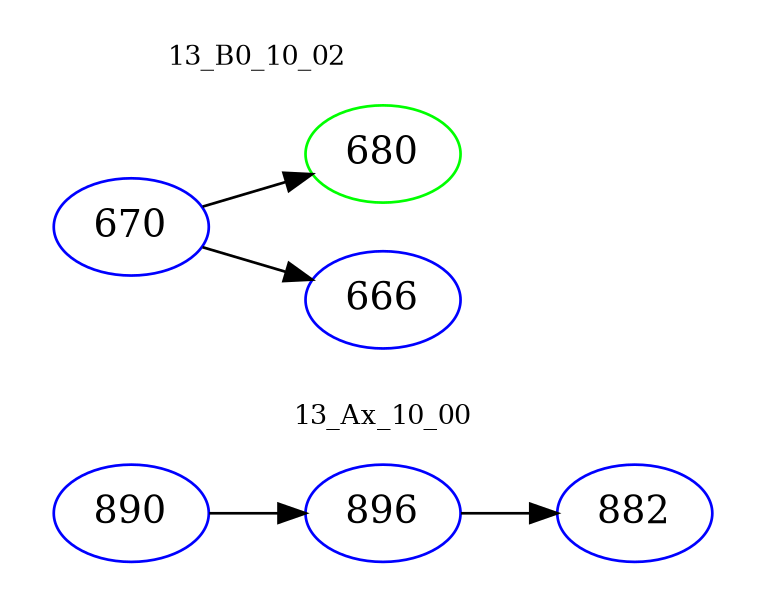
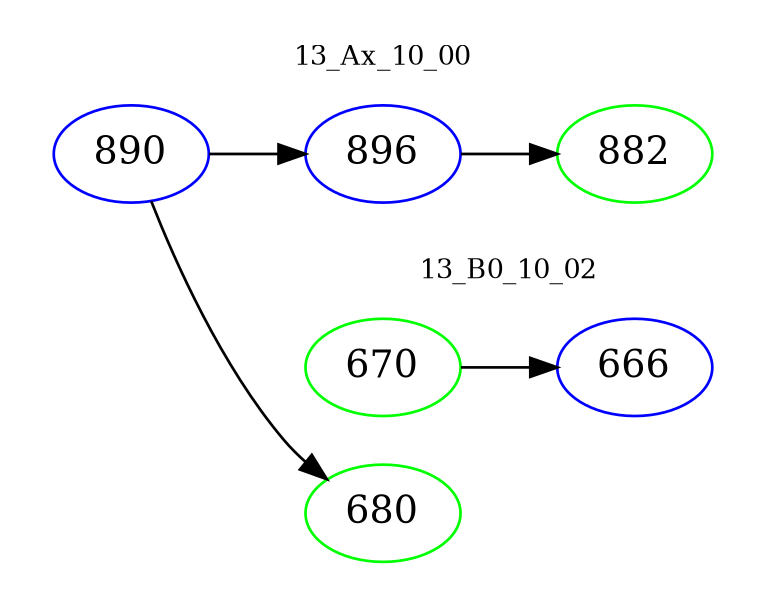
edge "670" -> "680": now "890" -> "680"
node "670": color blue -> green
node "882": color blue -> green
